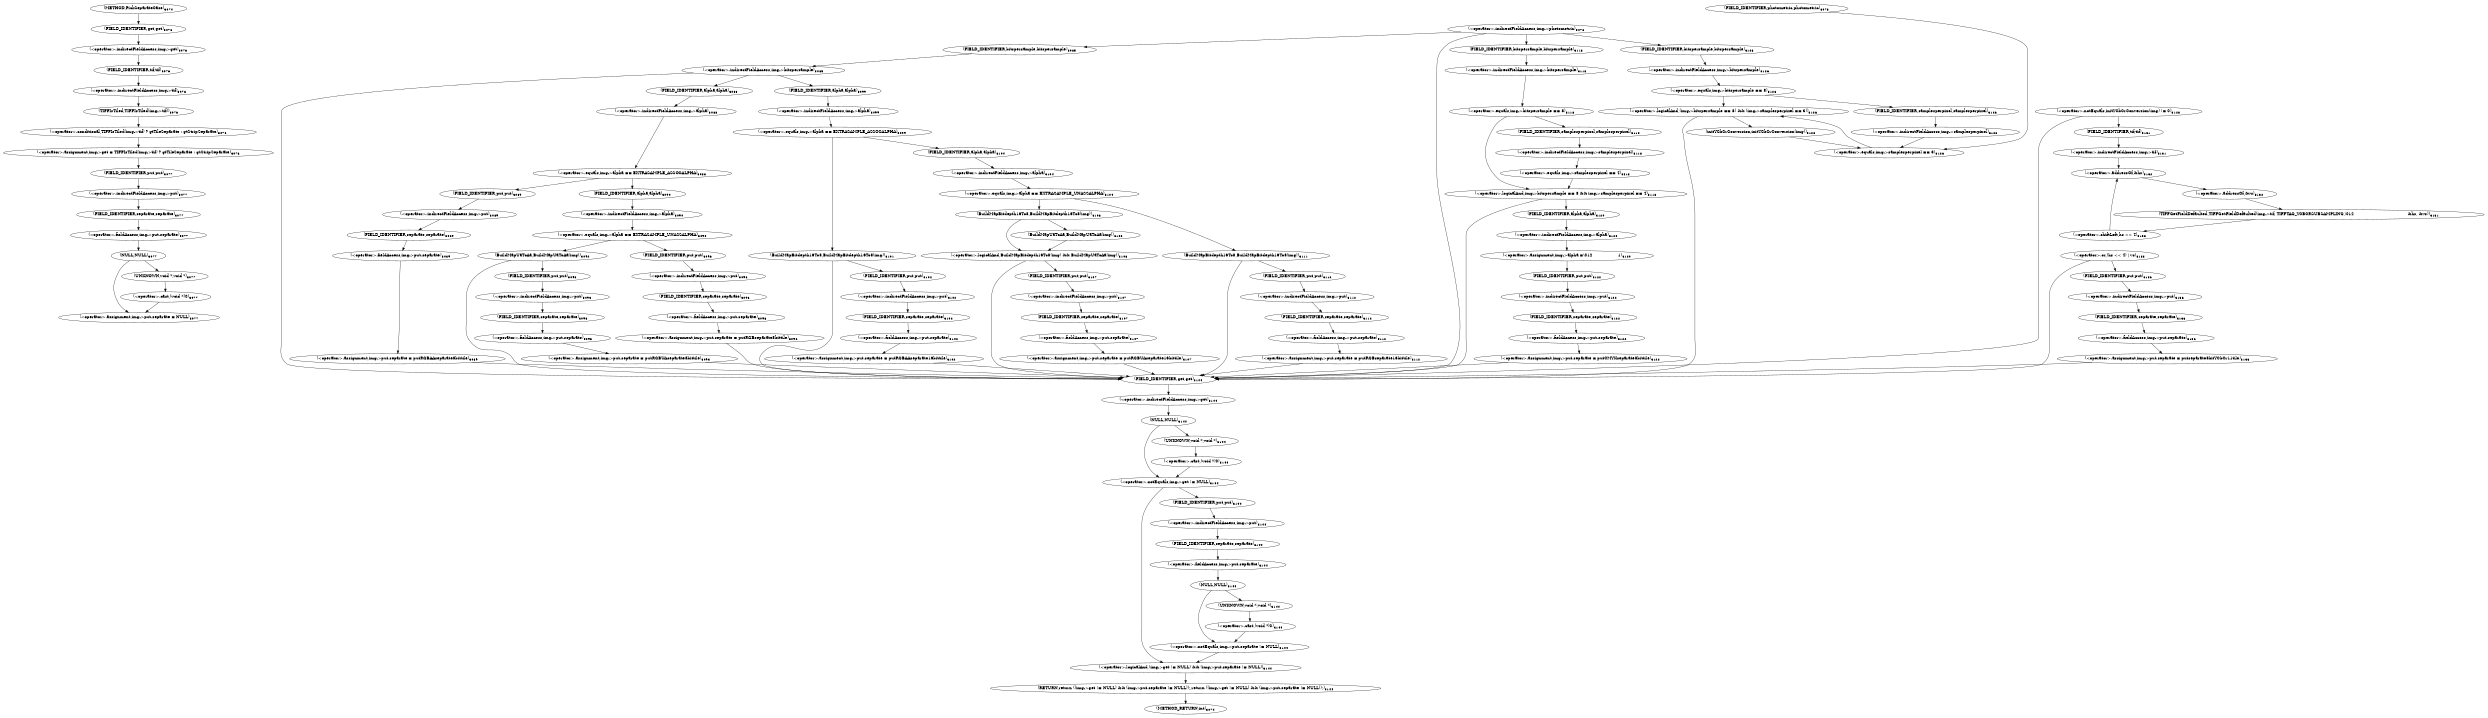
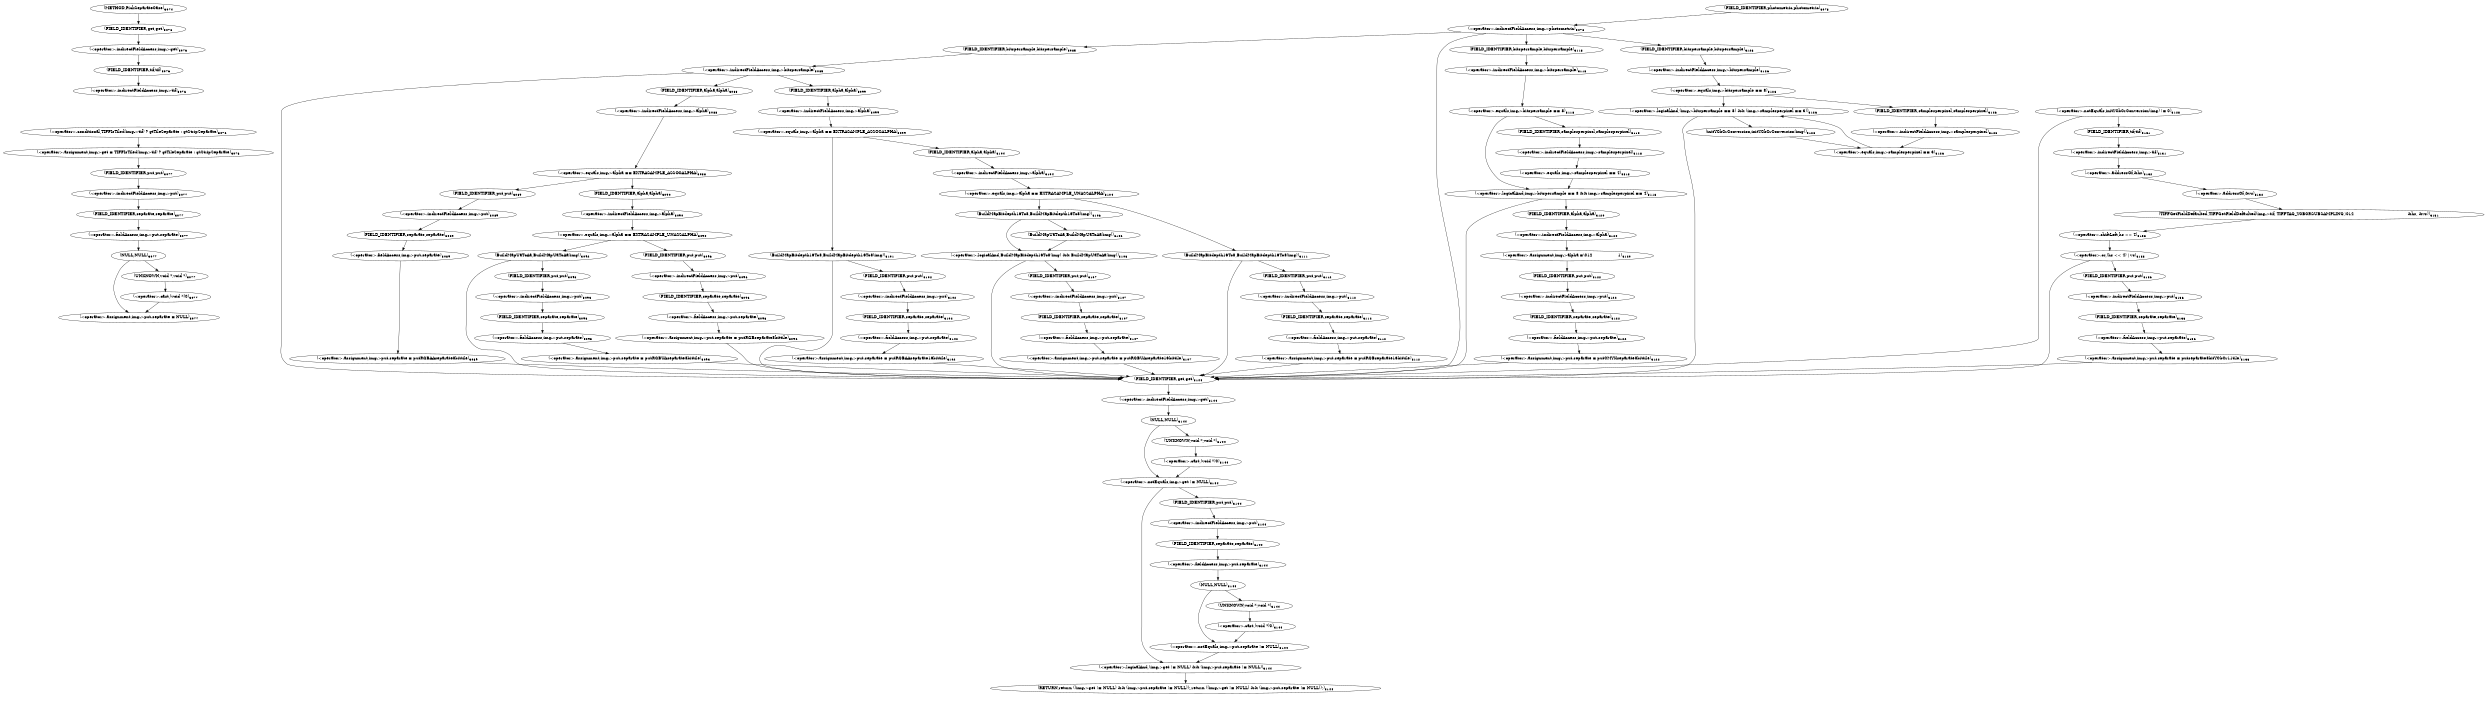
edge "(FIELD_IDENTIFIER,photometric,photometric)" -> "(<operator>.equals,img->samplesperpixel == 3)": now "(FIELD_IDENTIFIER,photometric,photometric)" -> "(<operator>.indirectFieldAccess,img->photometric)"
node "(TIFFIsTiled,TIFFIsTiled(img->tif))": removed
edge "(<operator>.shiftLeft,hs << 4)" -> "(<operator>.addressOf,&hs)": now "(<operator>.shiftLeft,hs << 4)" -> "(<operator>.or,(hs << 4) | vs)"
node "(METHOD_RETURN,int)": removed
